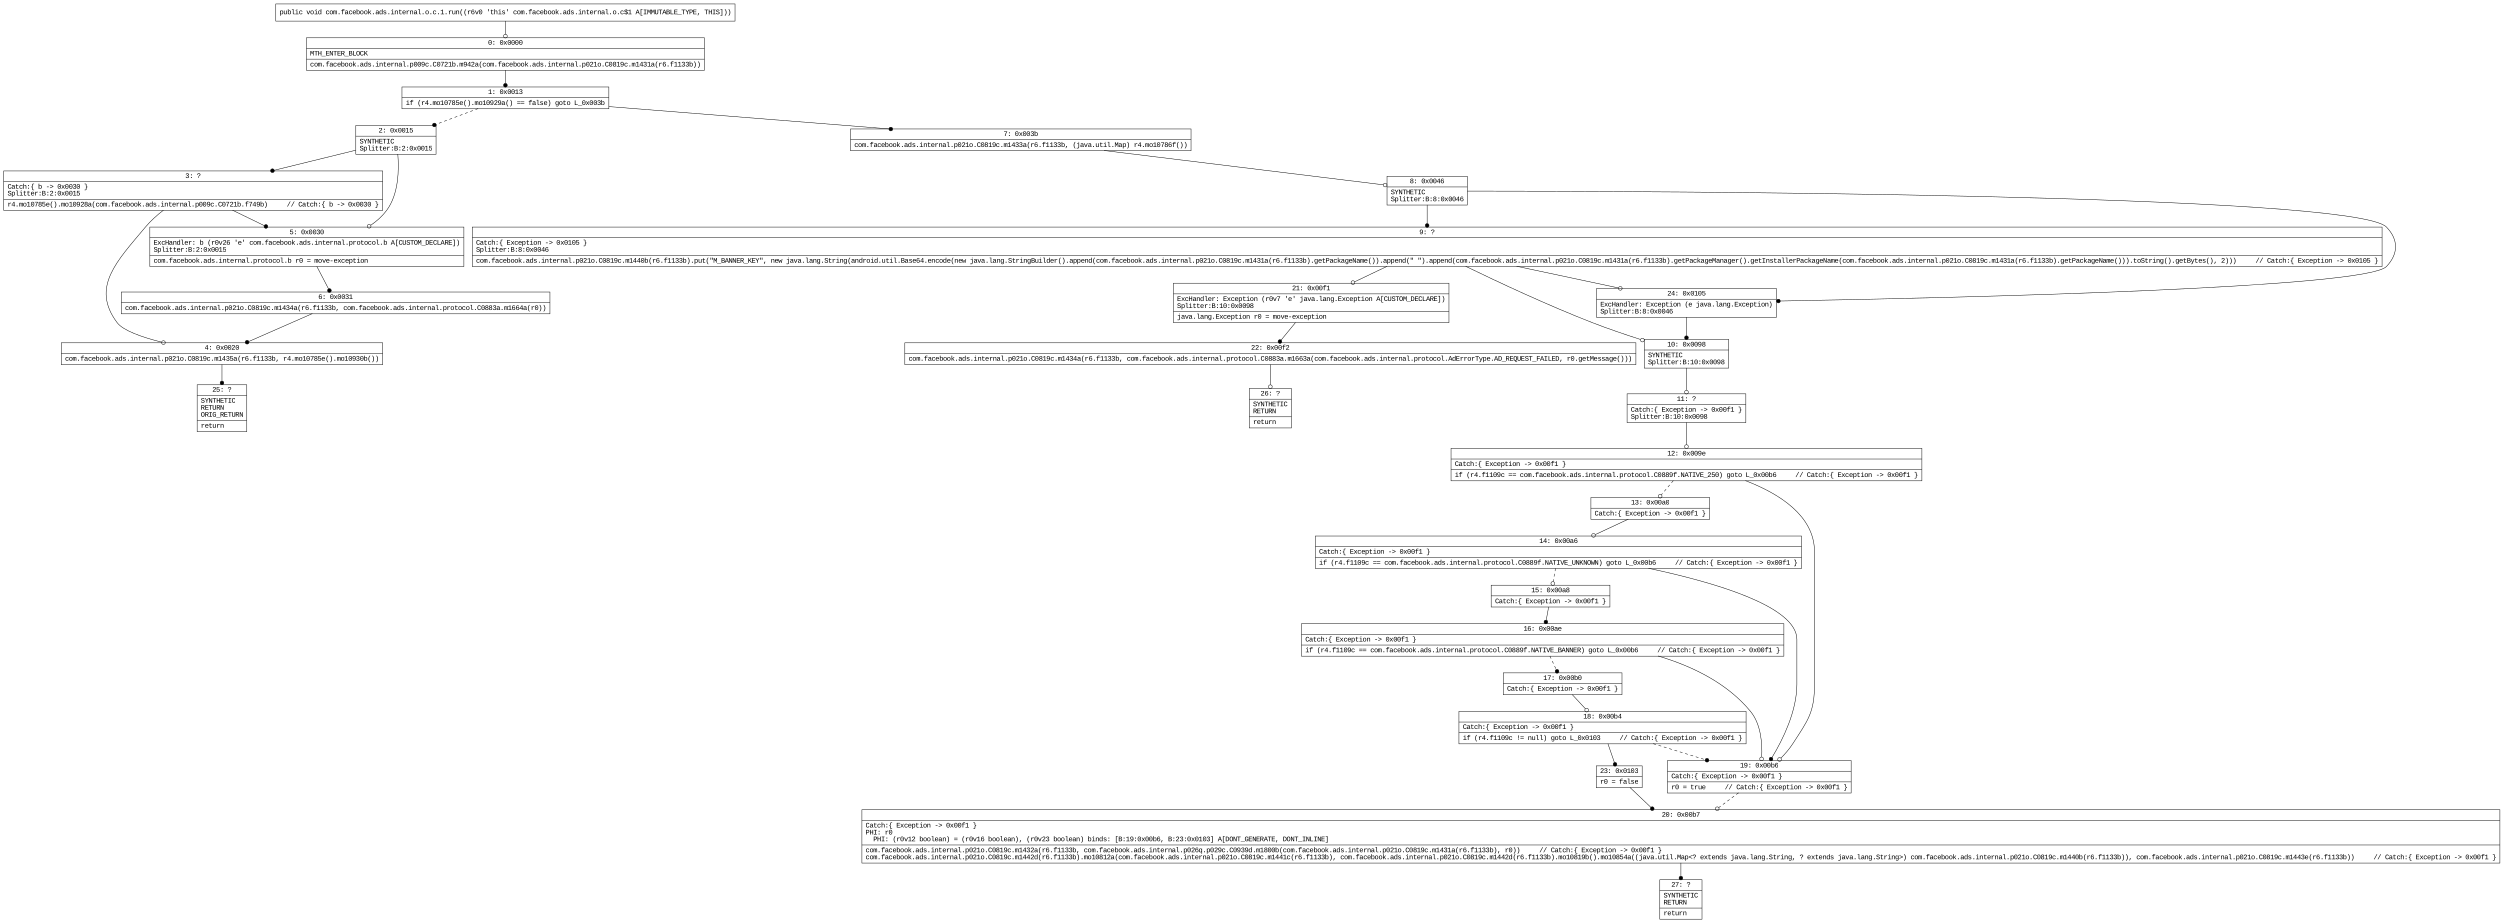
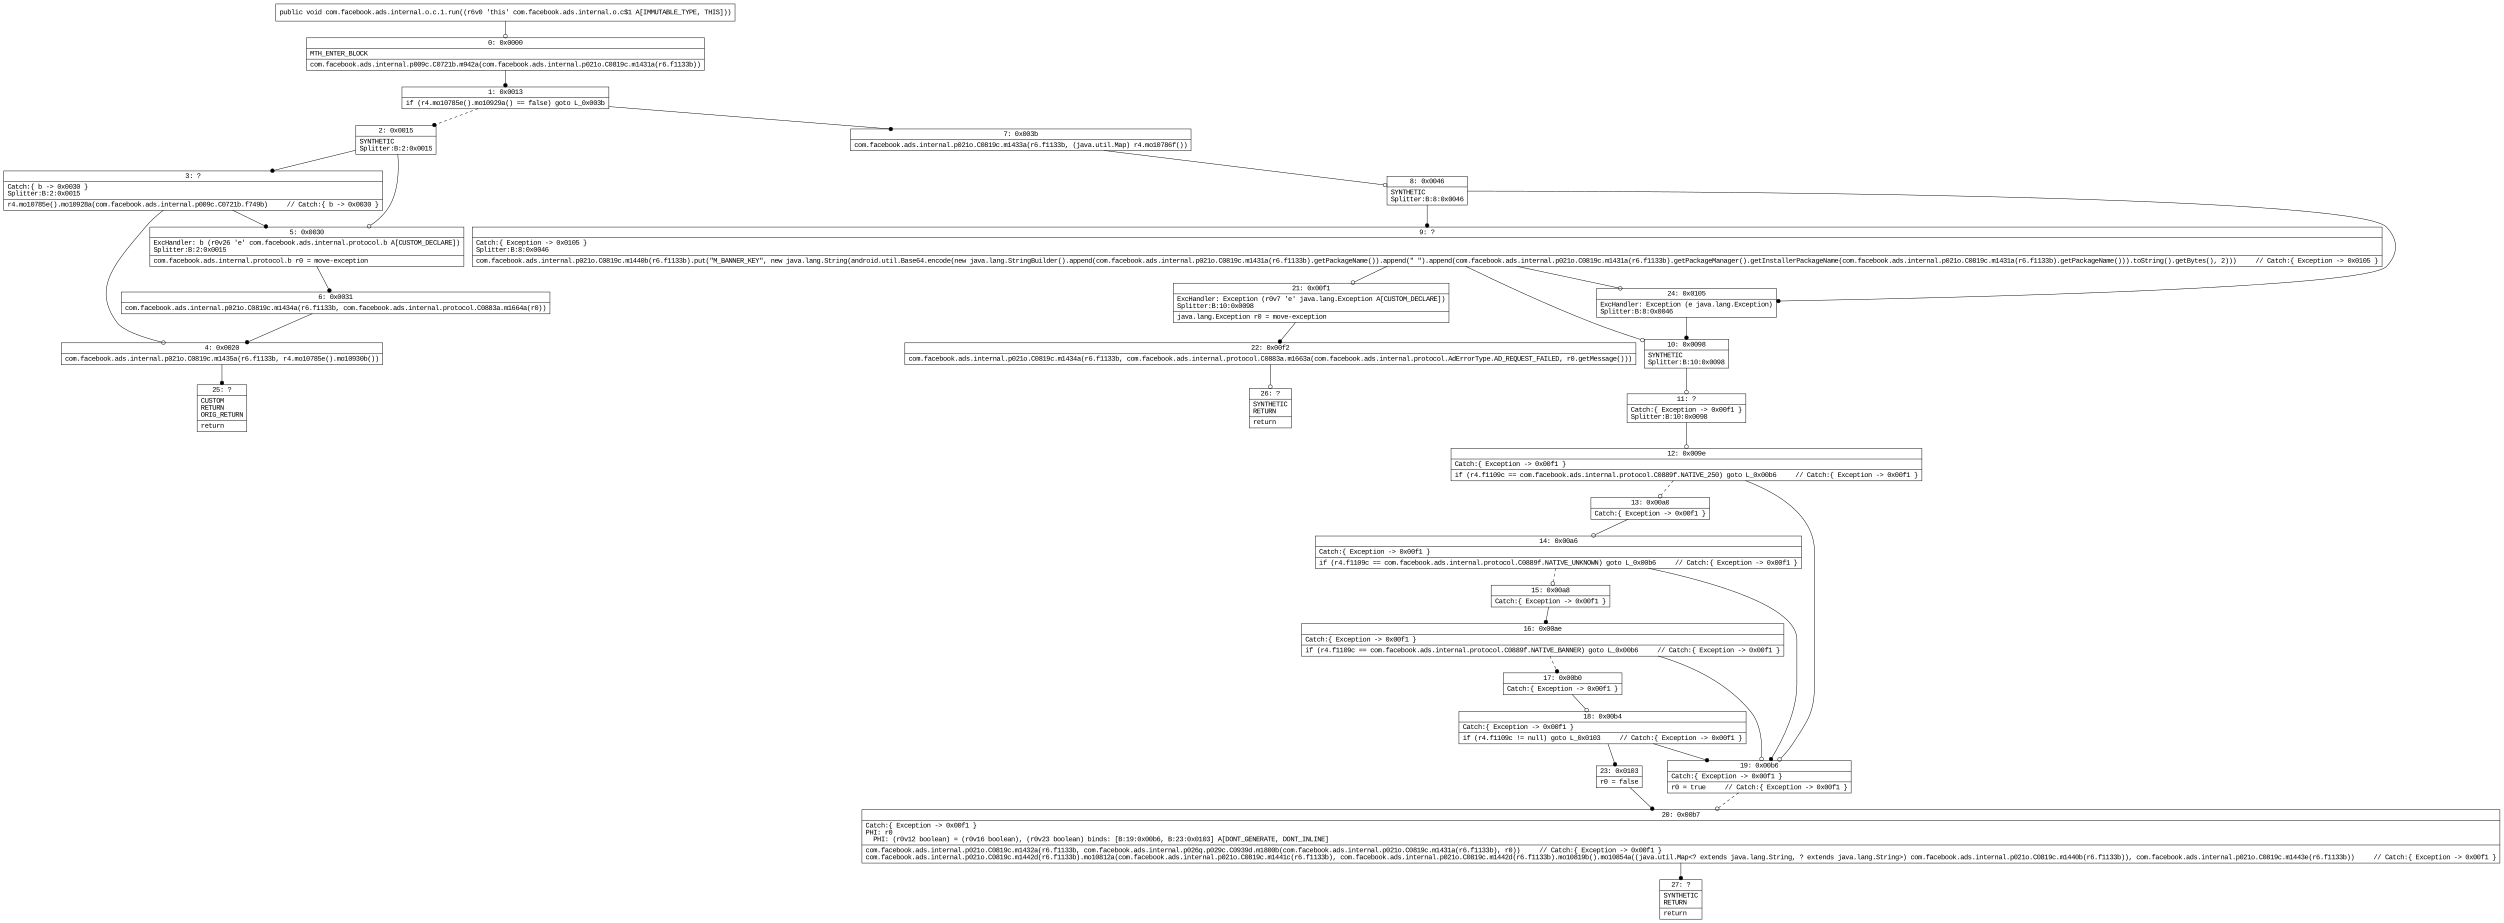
node "25: ?": text "SYNTHETIC" -> "CUSTOM"
edge "18: 0x00b4" -> "19: 0x00b6": style dashed -> solid
